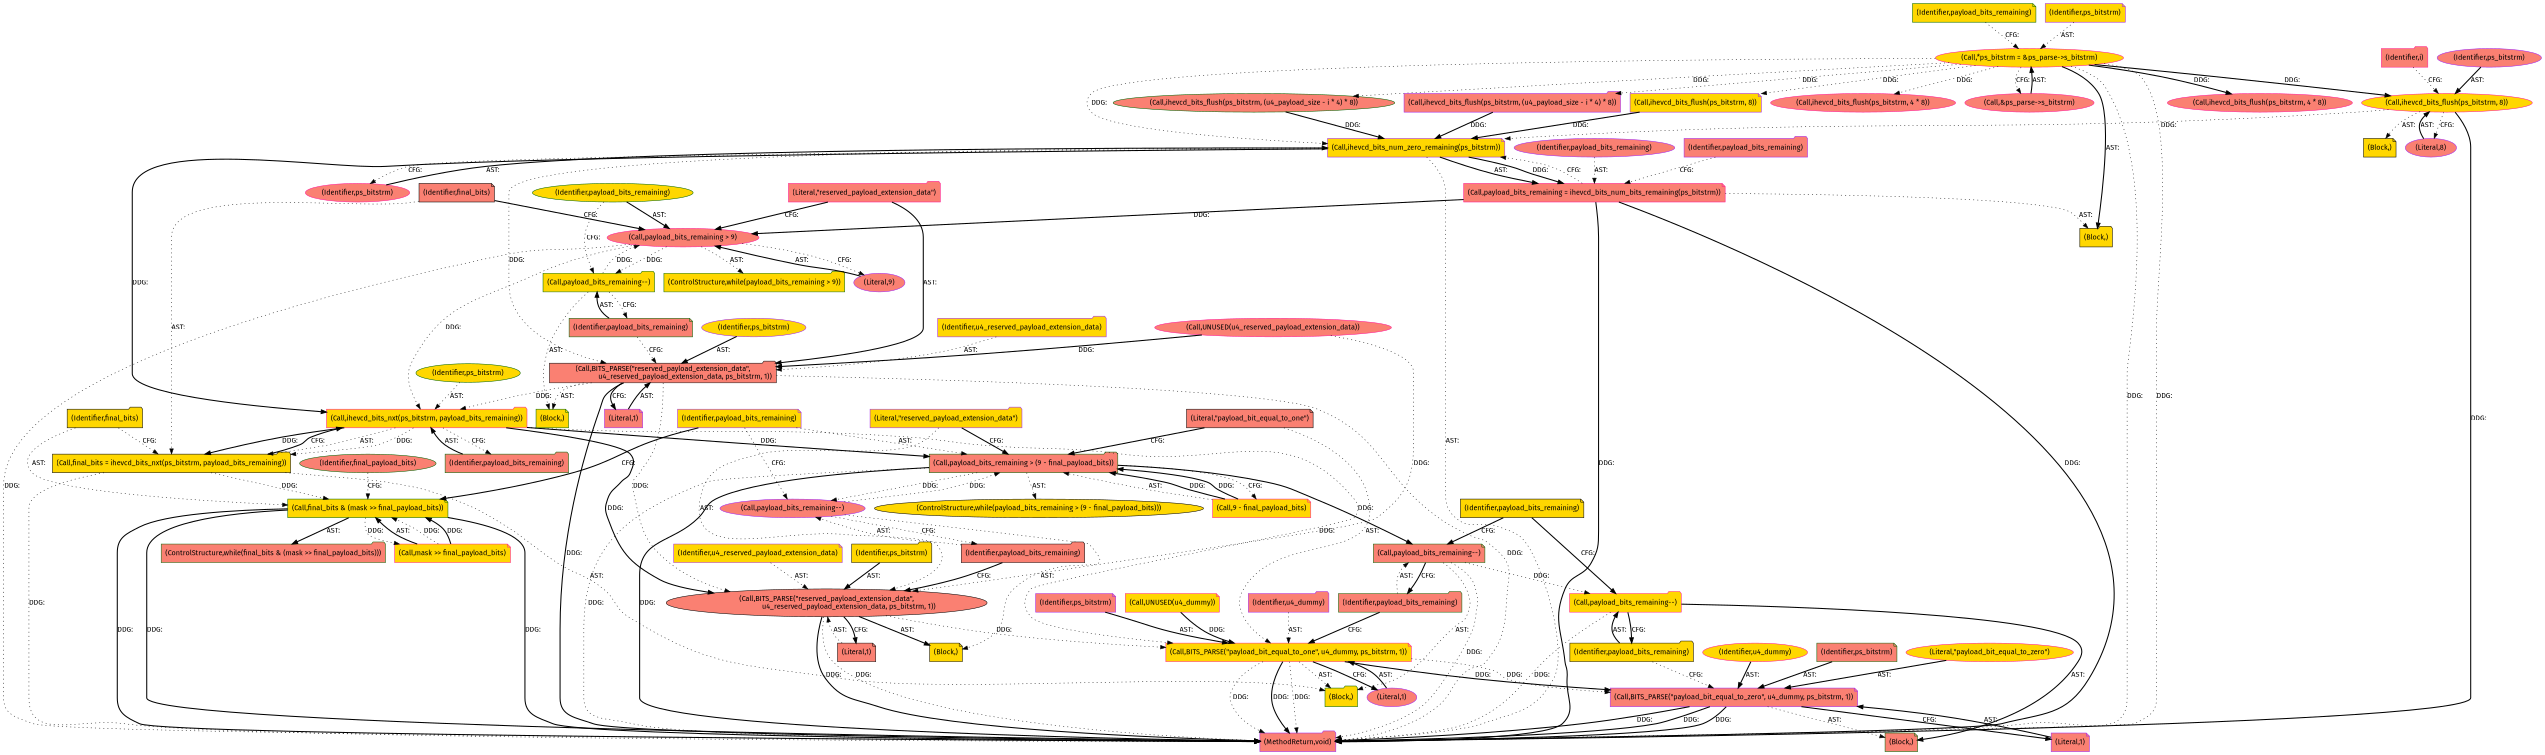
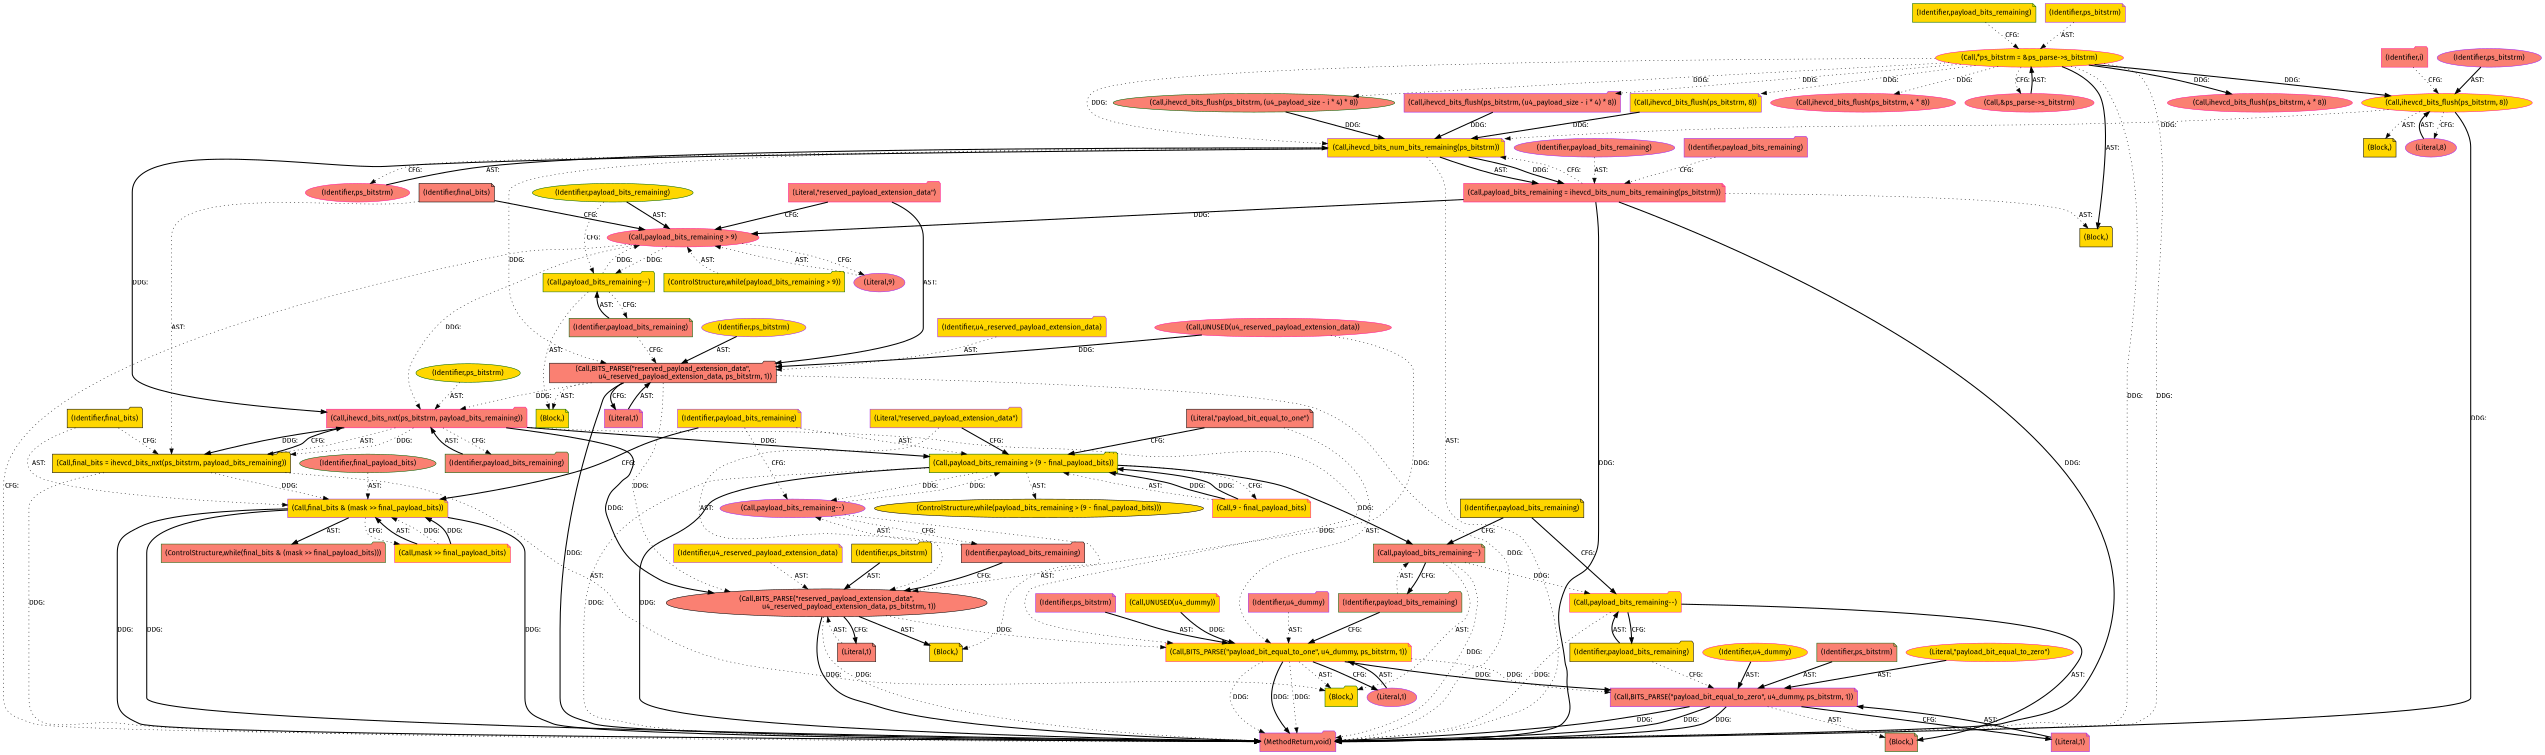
node "(Call,ihevcd_bits_num_zero_remaining(ps_bitstrm))": label "(Call,ihevcd_bits_num_zero_remaining(ps_bitstrm))" -> "(Call,ihevcd_bits_num_bits_remaining(ps_bitstrm))"
edge "(Call,payload_bits_remaining > 9)" -> "(ControlStructure,while(payload_bits_remaining > 9))": reversed
edge "(Literal,9)" -> "(Call,payload_bits_remaining > 9)": style bold -> dotted
node "(Call,ihevcd_bits_nxt(ps_bitstrm, payload_bits_remaining))": fillcolor gold -> salmon
node "(Call,payload_bits_remaining > (9 - final_payload_bits))": fillcolor salmon -> gold
edge "(Call,payload_bits_remaining > 9)" -> "(MethodReturn,void)": label "DDG: " -> "CFG: "
edge "(Identifier,final_payload_bits)" -> "(Call,final_bits & (mask >> final_payload_bits))": label "CFG: " -> "AST: "
node "(Call,final_bits & (mask >> final_payload_bits))": color darkgreen -> purple
edge "(Call,final_bits & (mask >> final_payload_bits))" -> "(Call,mask >> final_payload_bits)": label "DDG: " -> "CFG: "
